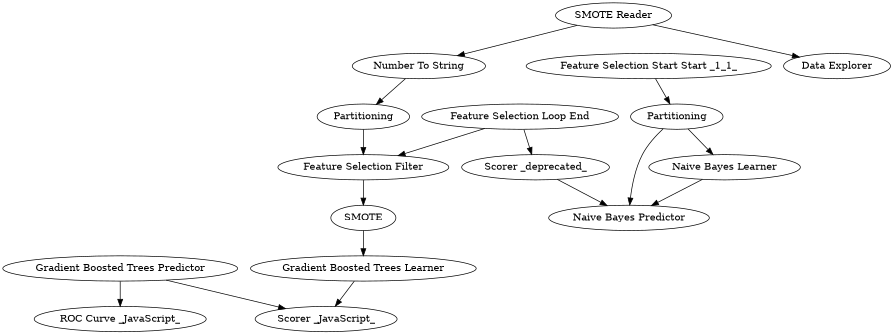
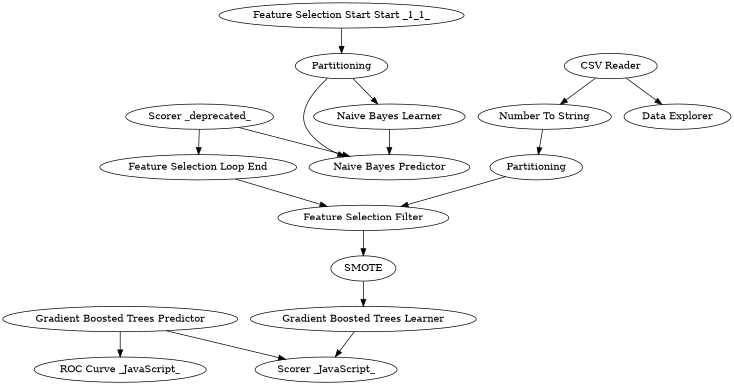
node "SMOTE Reader": label "SMOTE Reader" -> "CSV Reader"
edge "Feature Selection Loop End" -> "Scorer _deprecated_": reversed
